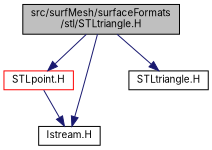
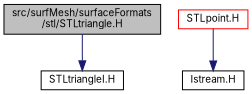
edge "src/surfMesh/surfaceFormats /stl/STLtriangle.H" -> "STLpoint.H": removed
edge "src/surfMesh/surfaceFormats /stl/STLtriangle.H" -> "Istream.H": removed
node "STLtriangle.H": label "STLtriangle.H" -> "STLtriangleI.H"
